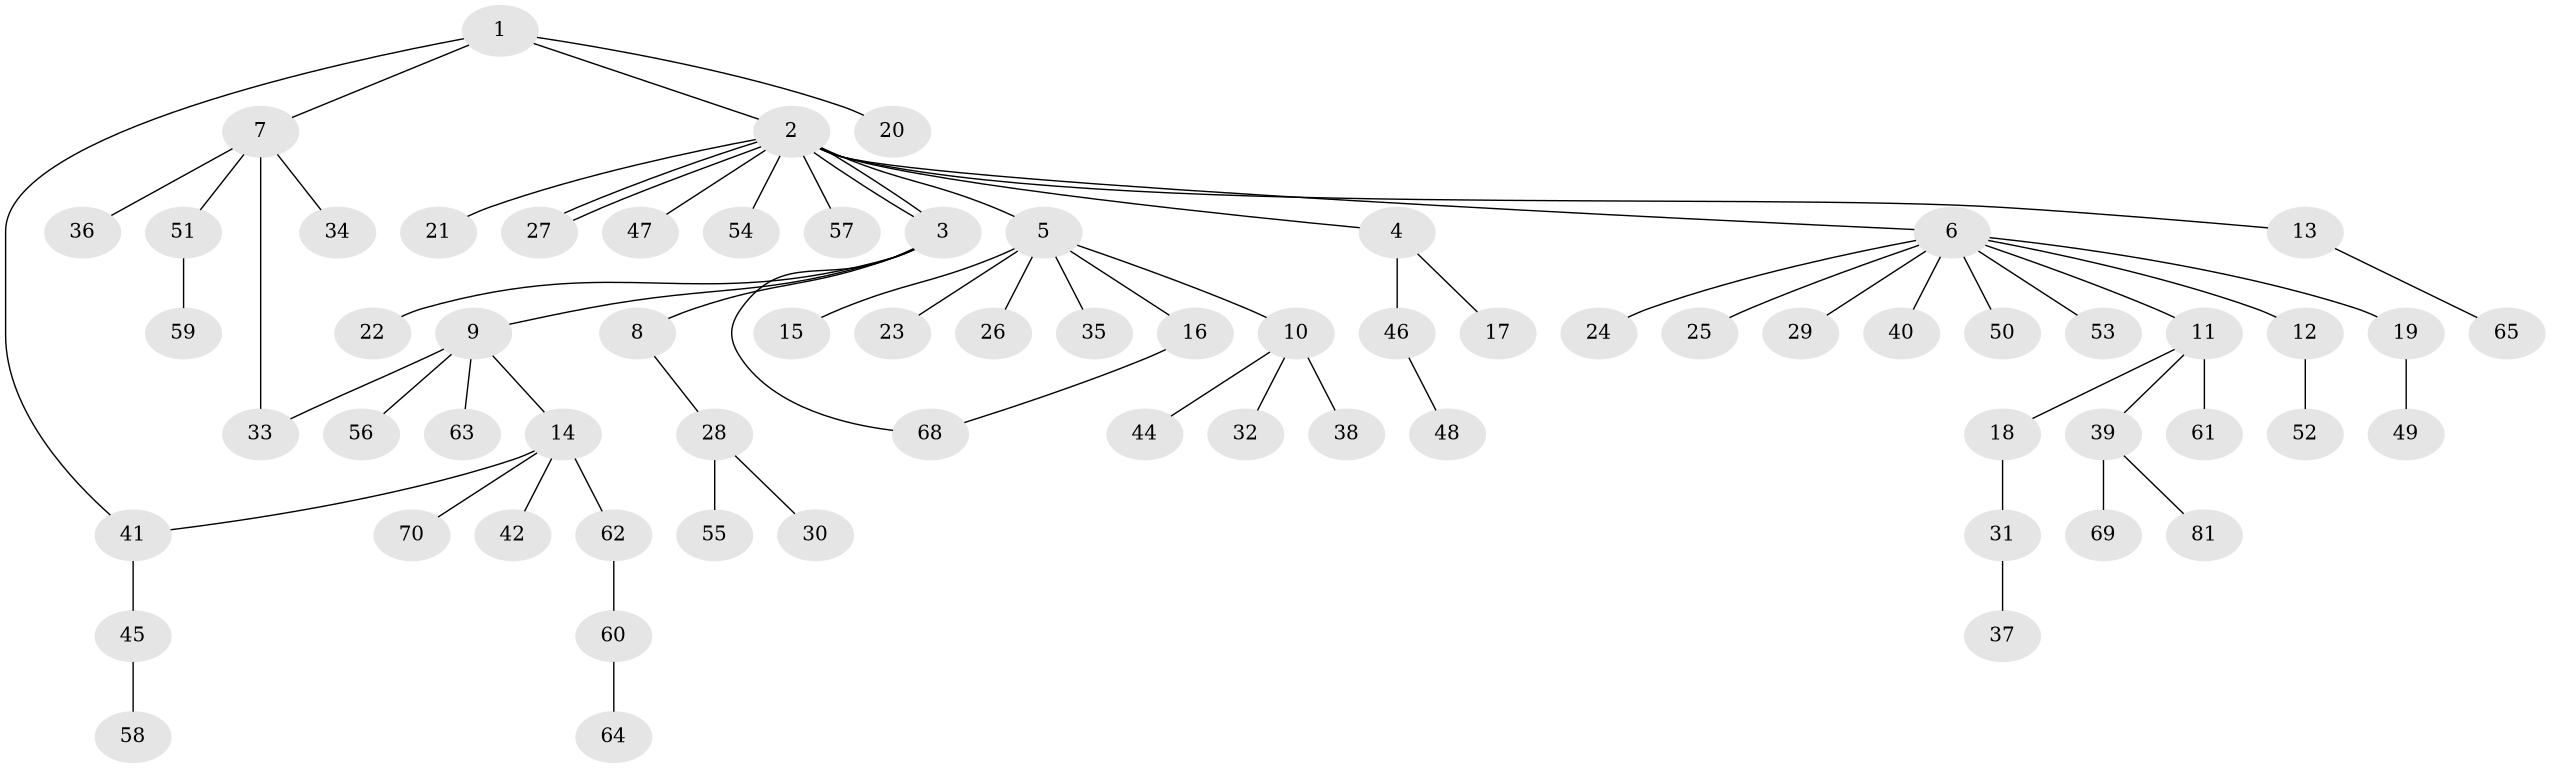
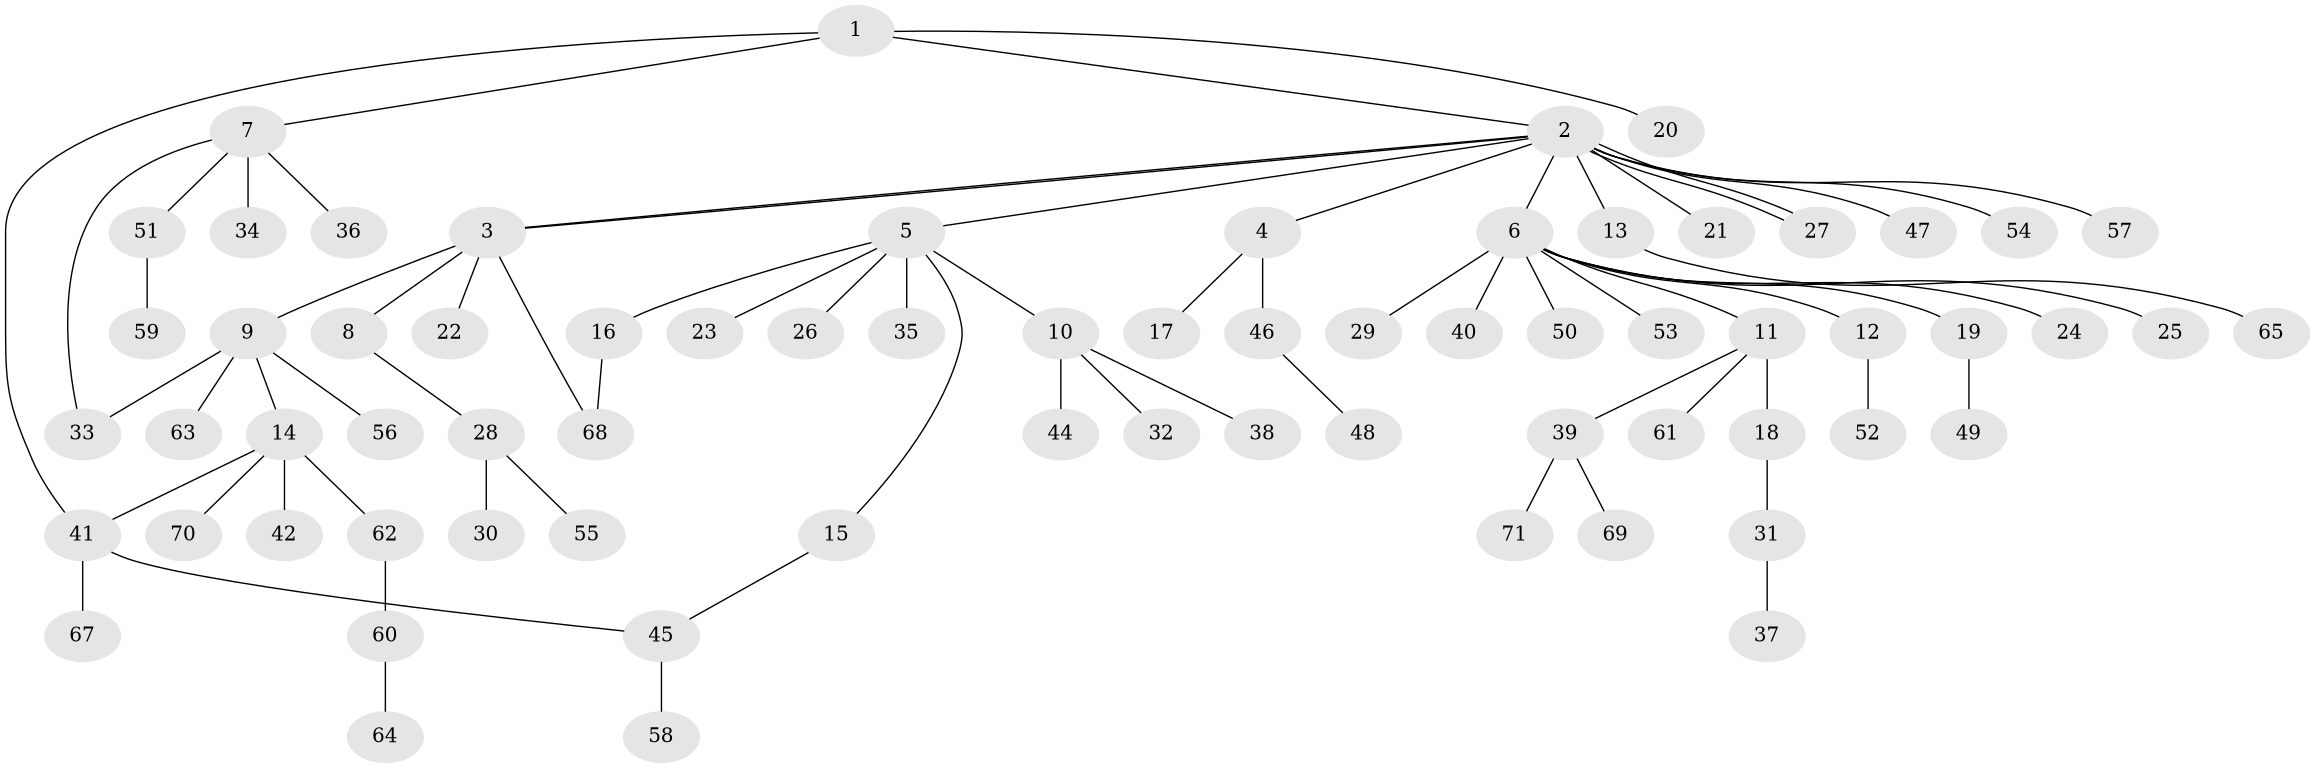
node "81": label "81" -> "71"
edge "15" -- "45": added
node "67": added
